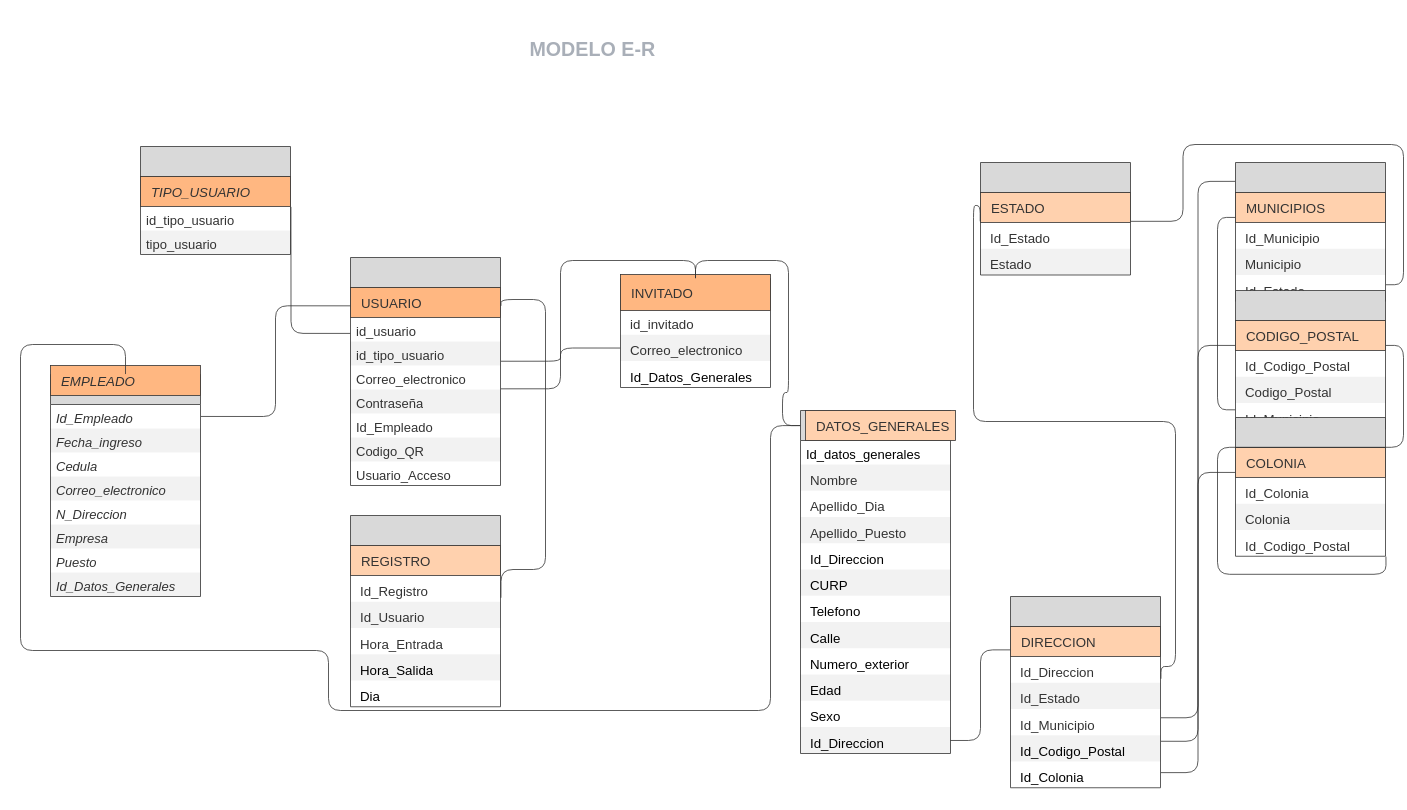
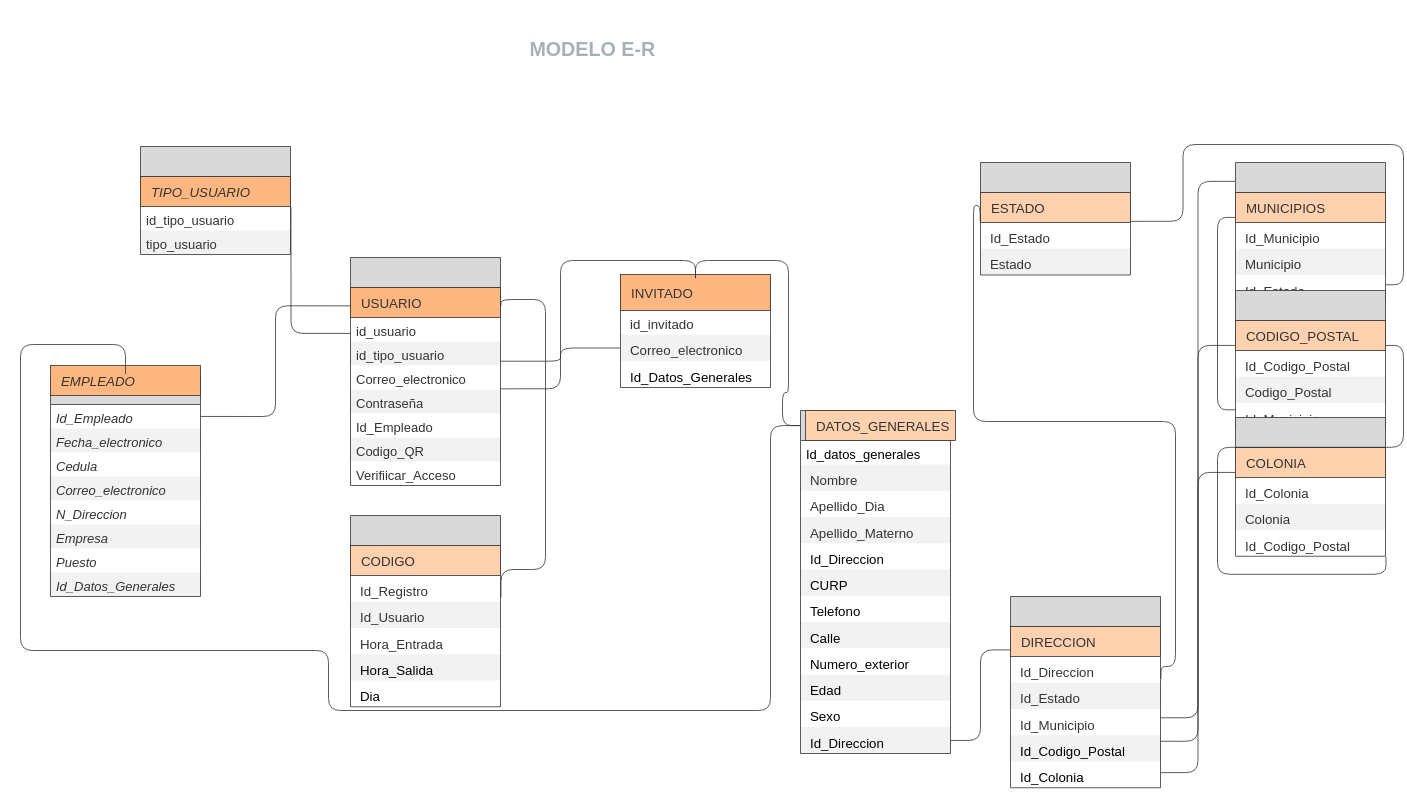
node "Fecha_ingreso": label "Fecha_ingreso" -> "Fecha_electronico"
node "Usuario_Acceso": label "Usuario_Acceso" -> "Verifiicar_Acceso"
node "Apellido_Puesto": label "Apellido_Puesto" -> "Apellido_Materno"
node "REGISTRO": label "REGISTRO" -> "CODIGO"
